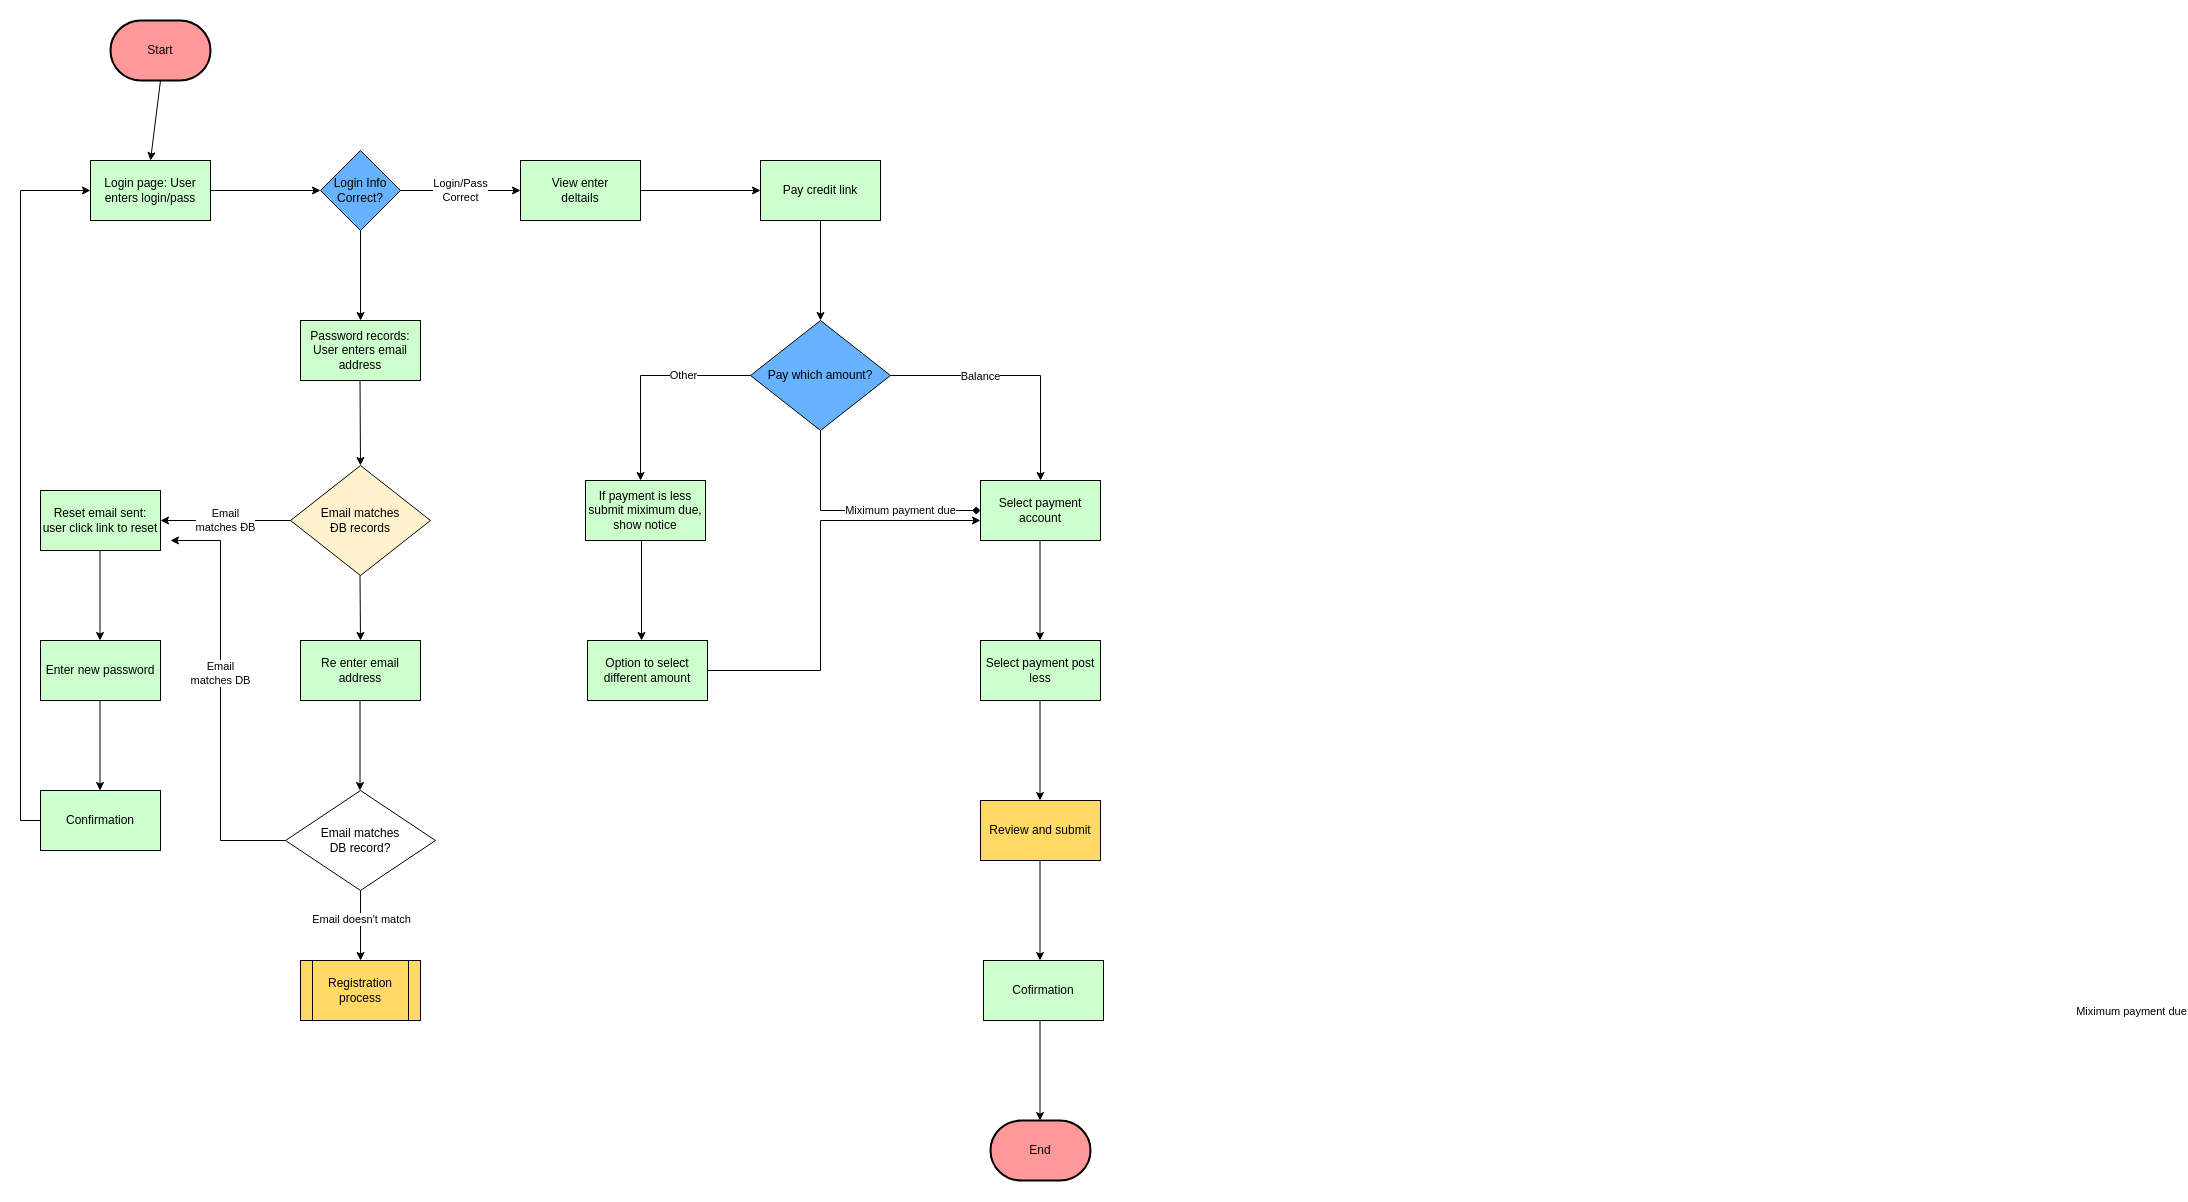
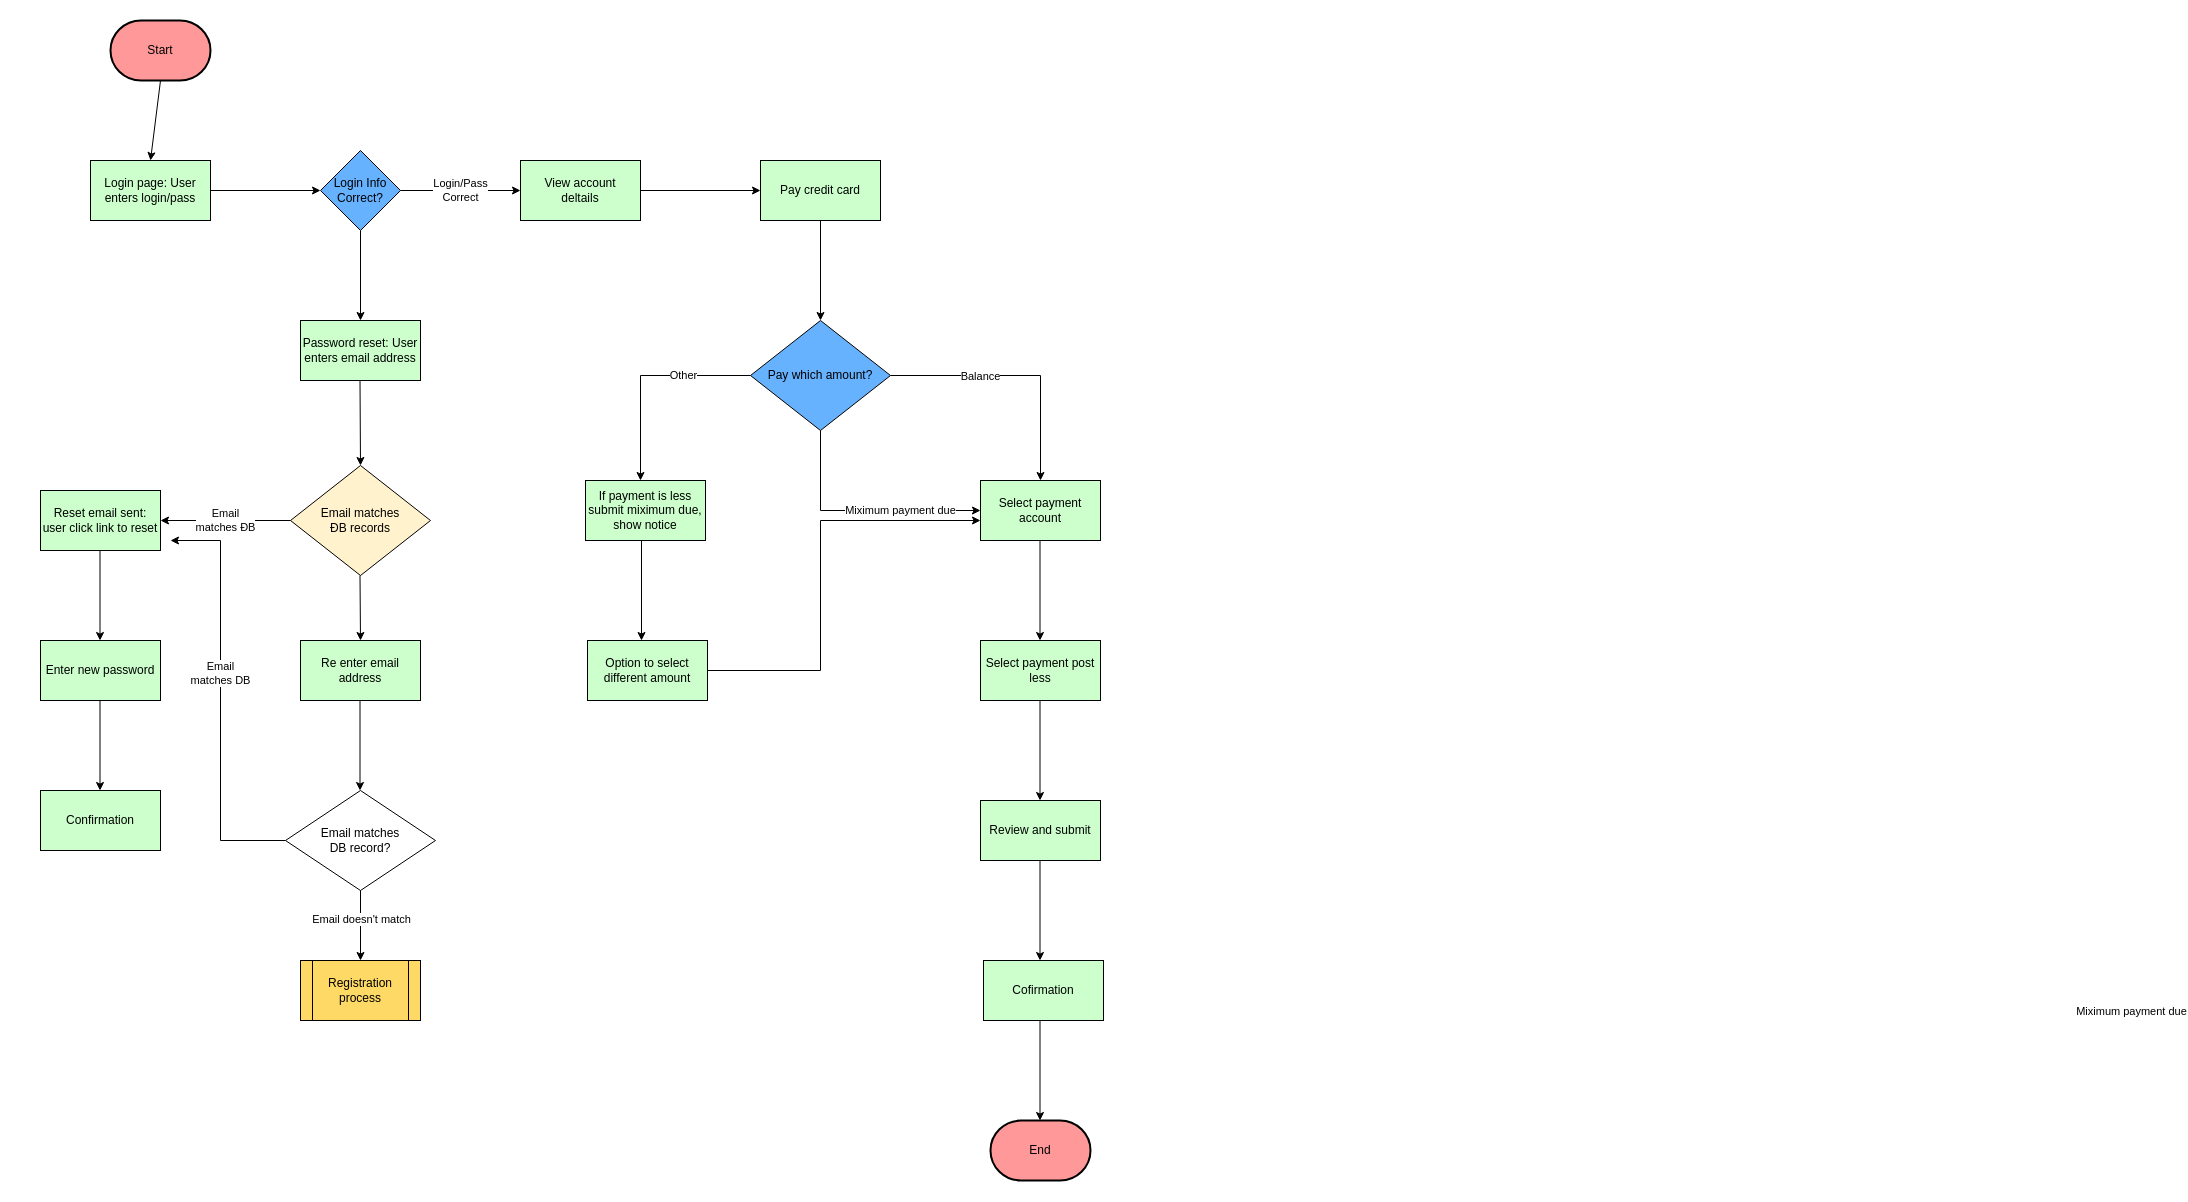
node "View enter deltails": label "View enter deltails" -> "View account deltails"
node "Pay credit link": label "Pay credit link" -> "Pay credit card"
node "Password records: User enters email address": label "Password records: User enters email address" -> "Password reset: User enters email address"
edge "Confirmation" -> "Login page: User enters login/pass": removed
edge "Pay which amount?" -> "Select payment account": arrowhead diamond -> classic
node "Review and submit": fillcolor #ffd966 -> #ccffcc
